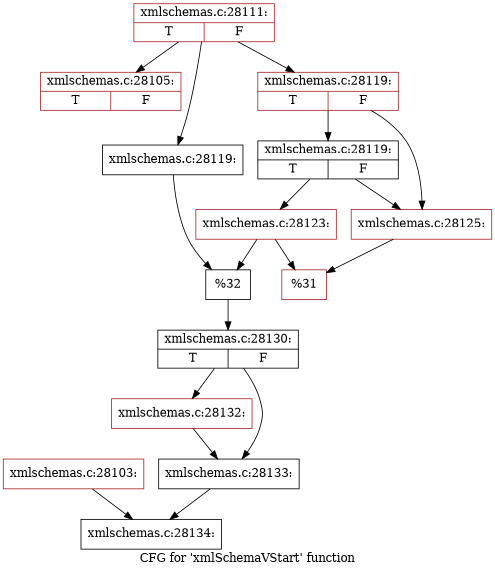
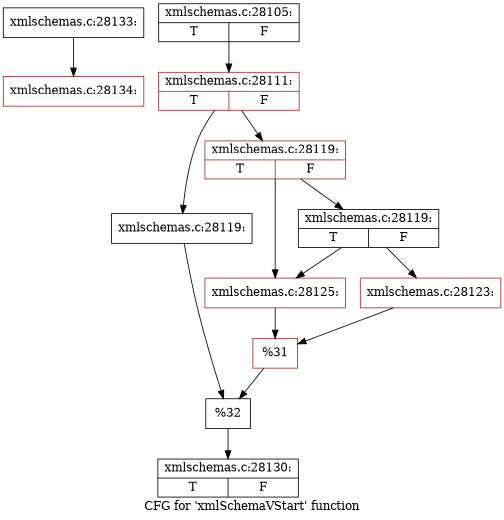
edge "xmlschemas.c:28111:" -> "xmlschemas.c:28105:": reversed
node "xmlschemas.c:28105:": color brown -> black
edge "xmlschemas.c:28123:" -> "%32": now "%31" -> "%32"
edge "xmlschemas.c:28130:" -> "xmlschemas.c:28133:": removed
node "xmlschemas.c:28132:": removed
node "xmlschemas.c:28103:": removed
node "xmlschemas.c:28134:": color black -> brown
